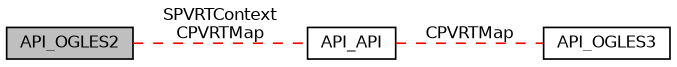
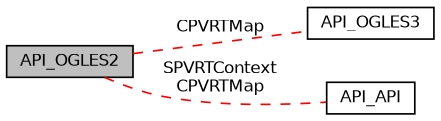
edge "API_API" -- "API_OGLES3": now "API_OGLES2" -- "API_OGLES3"
